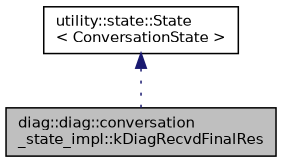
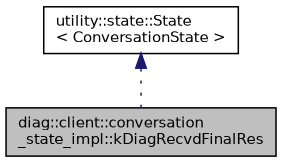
node "diag::diag::conversation _state_impl::kDiagRecvdFinalRes": label "diag::diag::conversation _state_impl::kDiagRecvdFinalRes" -> "diag::client::conversation _state_impl::kDiagRecvdFinalRes"
